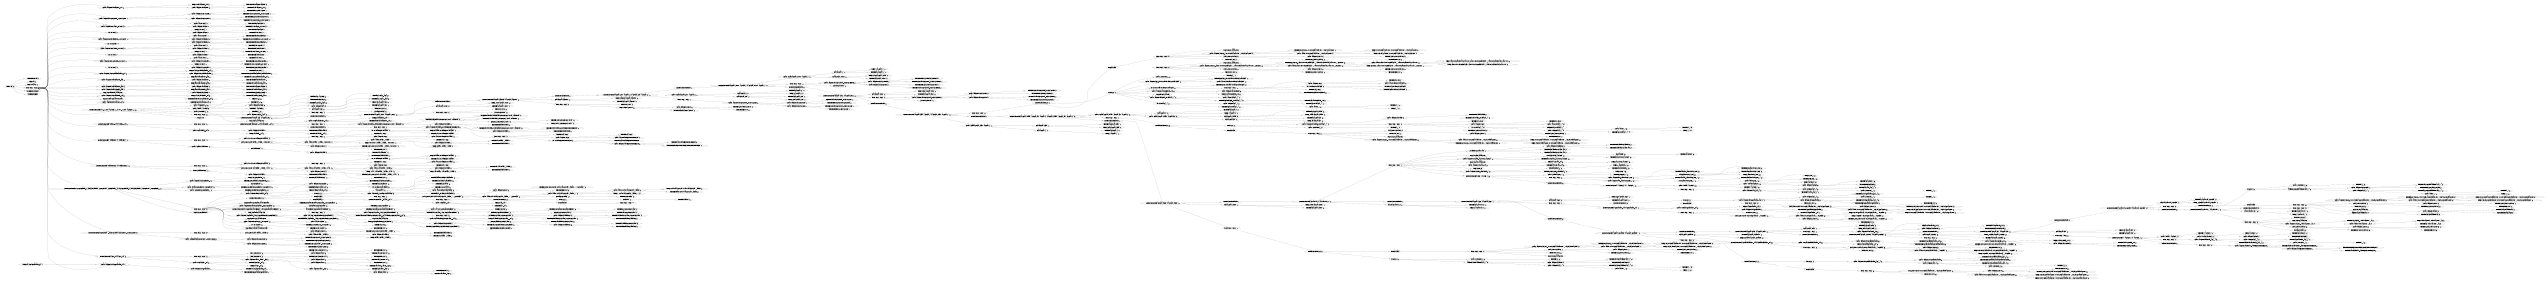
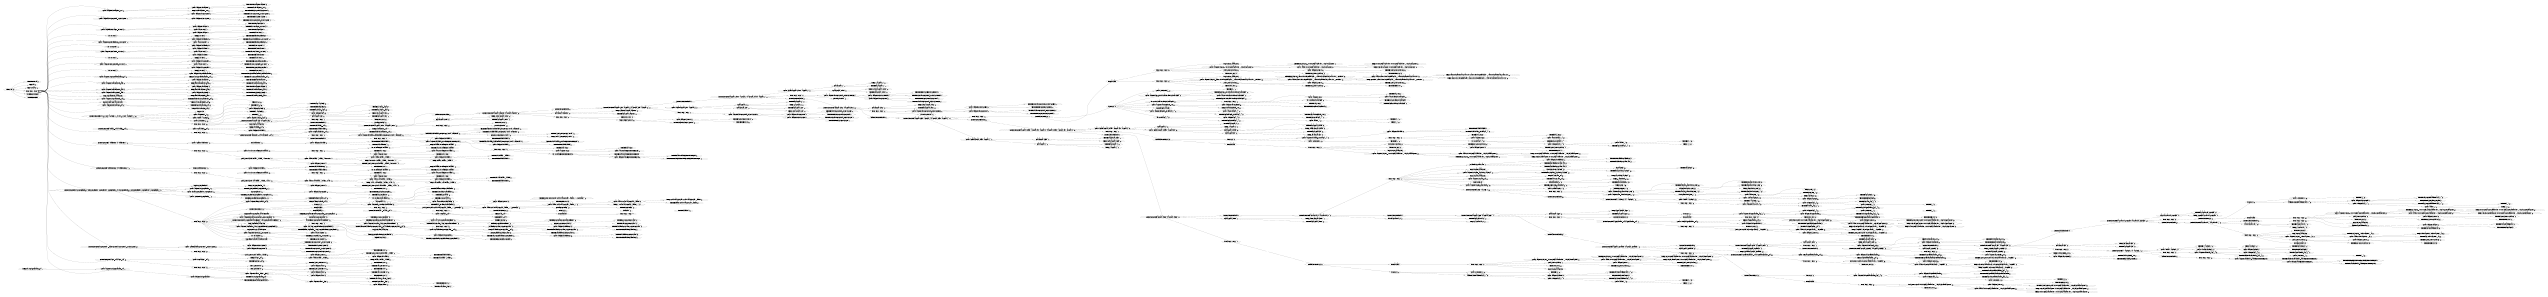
node "(LITERAL,null,PrintStream logTo = null)": added
